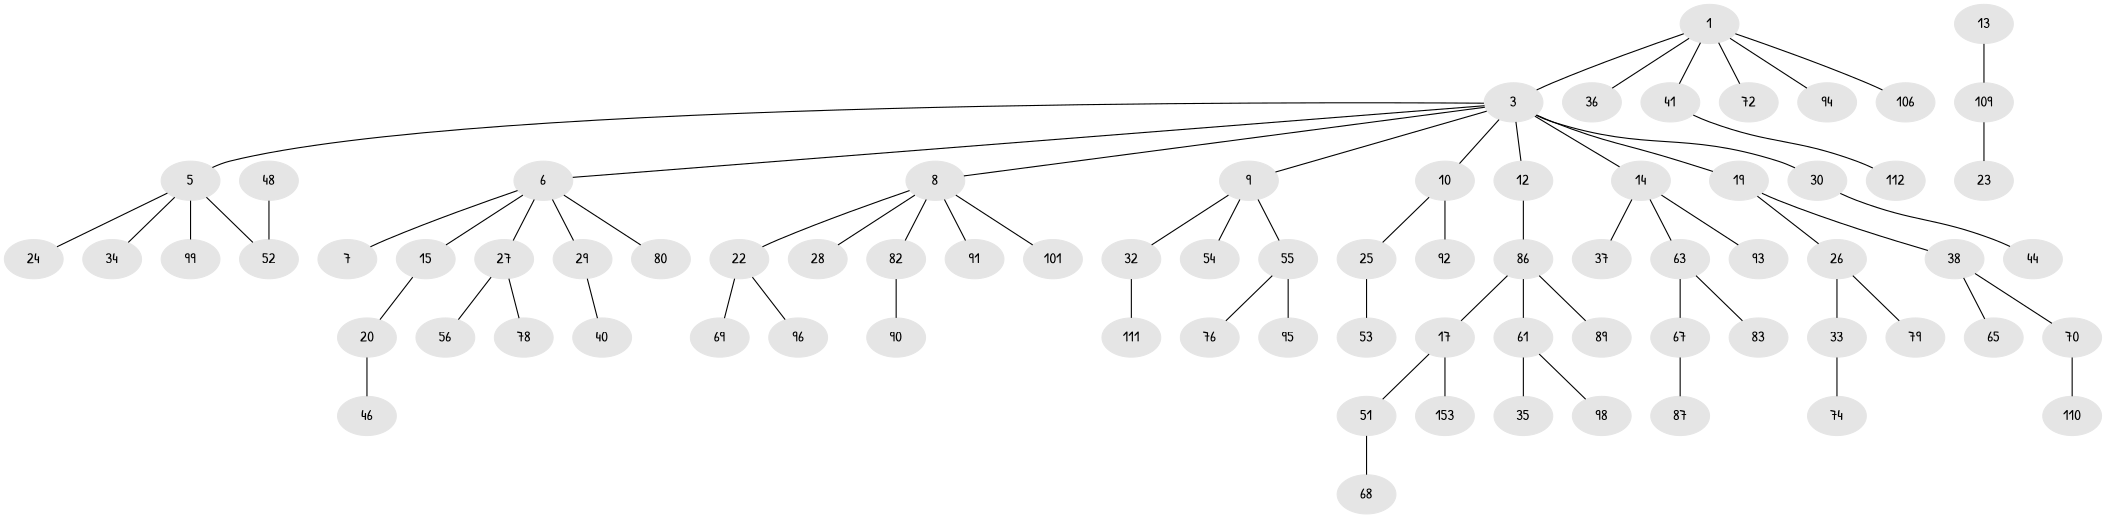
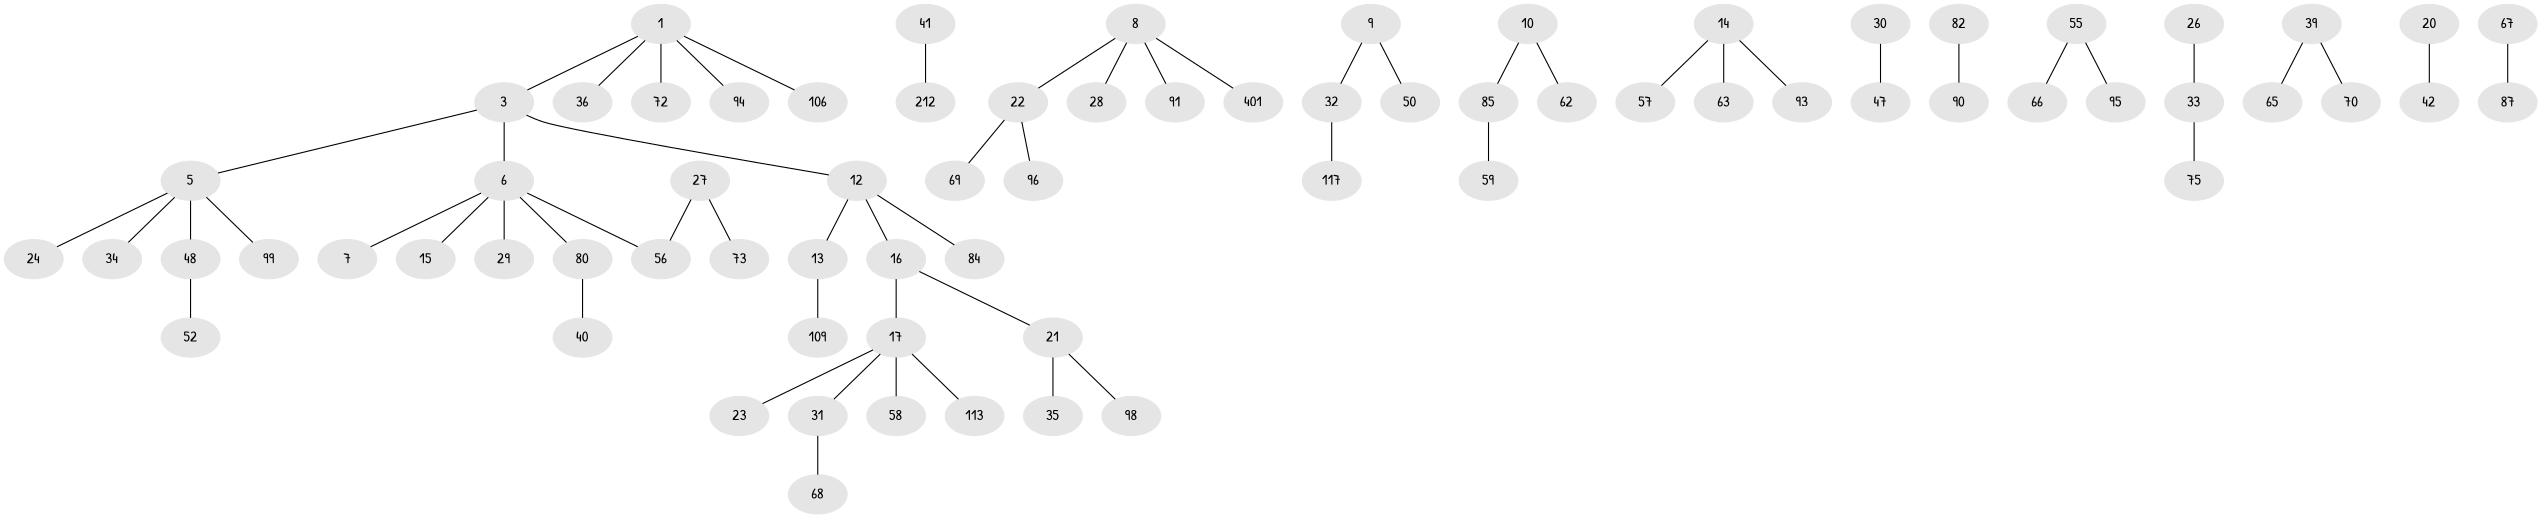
edge "1" -- "41": removed
edge "3" -- "8": removed
edge "3" -- "9": removed
edge "3" -- "10": removed
edge "3" -- "14": removed
edge "3" -- "30": removed
edge "109" -- "23": now "17" -- "23"
node "19": removed
node "112": label "112" -> "212"
edge "5" -- "52": now "5" -- "48"
edge "6" -- "27": now "6" -- "56"
edge "12" -- "13": added
edge "8" -- "82": removed
edge "9" -- "55": removed
node "84": added
node "101": label "101" -> "401"
node "54": label "54" -> "50"
node "25": label "25" -> "85"
node "92": label "92" -> "62"
node "86": label "86" -> "16"
node "37": label "37" -> "57"
node "38": label "38" -> "39"
node "44": label "44" -> "47"
edge "15" -- "20": removed
edge "29" -- "40": now "80" -- "40"
edge "63" -- "67": removed
node "78": label "78" -> "73"
node "111": label "111" -> "117"
node "76": label "76" -> "66"
node "53": label "53" -> "59"
node "61": label "61" -> "21"
node "89": removed
node "83": removed
node "79": removed
node "46": label "46" -> "42"
node "58": added
node "51": label "51" -> "31"
node "153": label "153" -> "113"
node "74": label "74" -> "75"
node "110": removed
